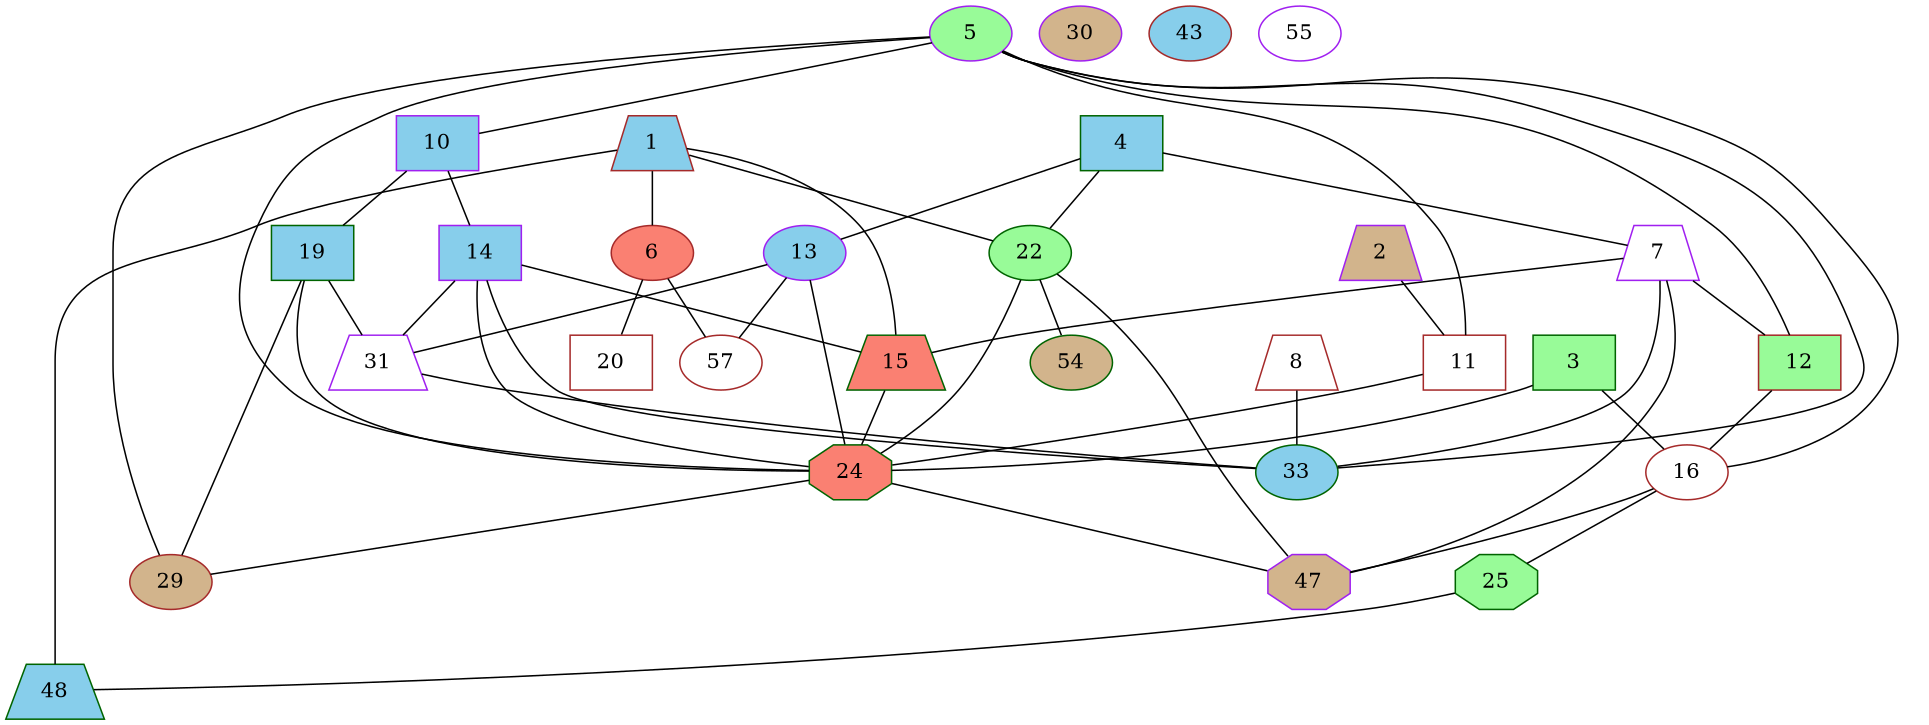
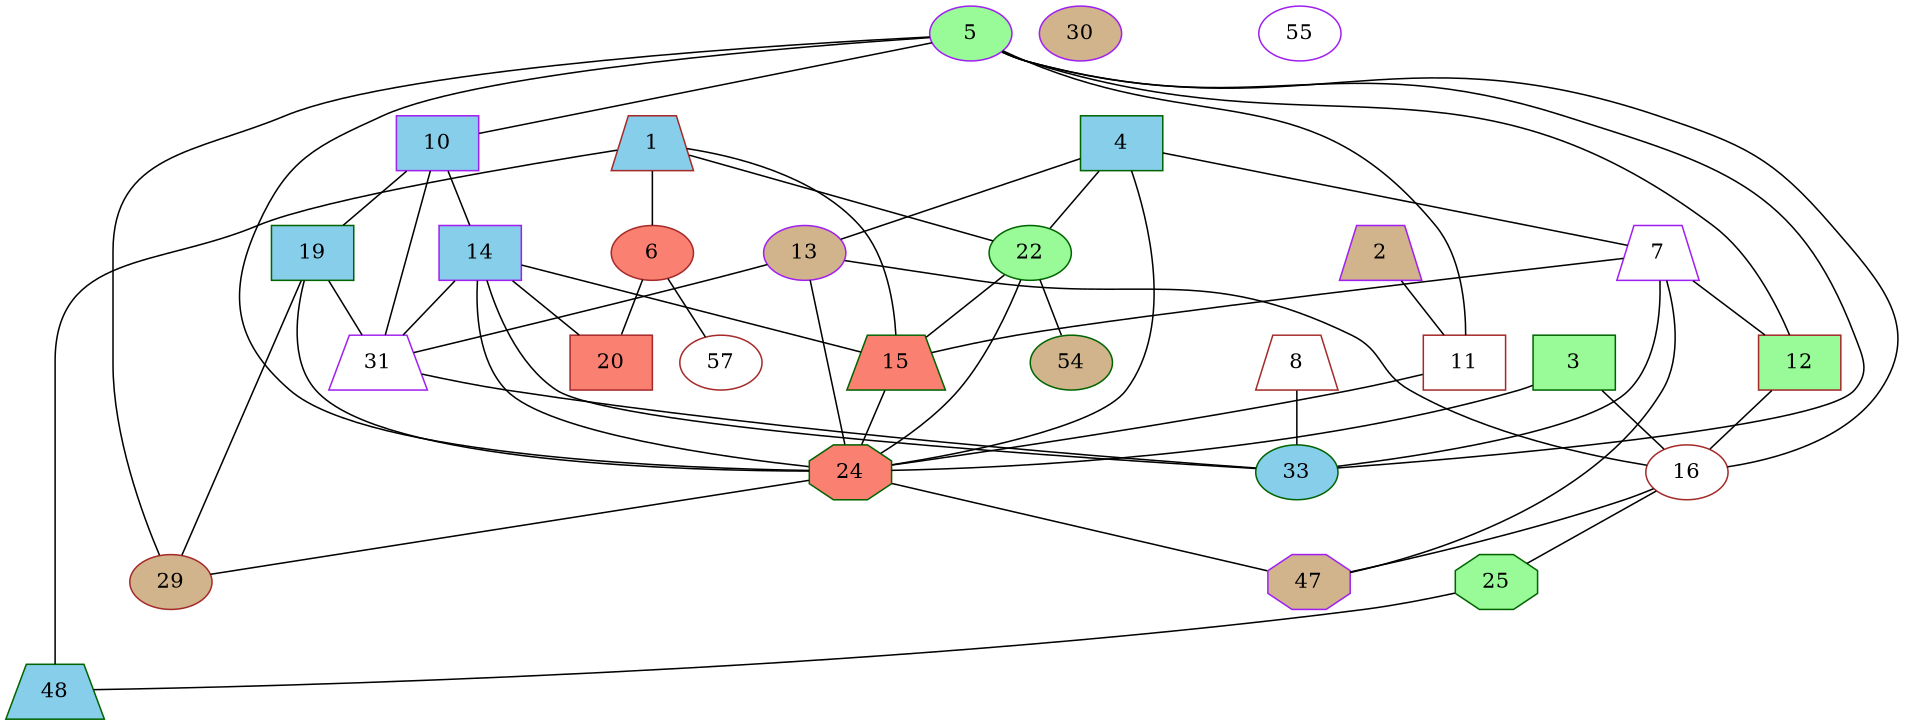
node "43": removed
edge "10" -- "31": added
node "13": fillcolor skyblue -> tan
edge "14" -- "20": added
edge "13" -- "57": now "13" -- "16"
node "20": fillcolor white -> salmon
edge "4" -- "24": added
edge "22" -- "47": now "22" -- "15"
